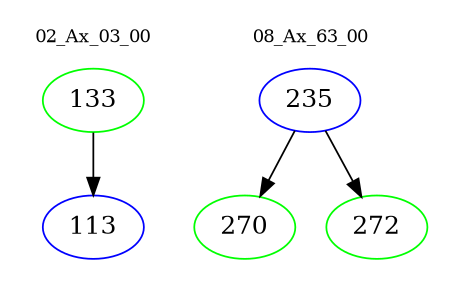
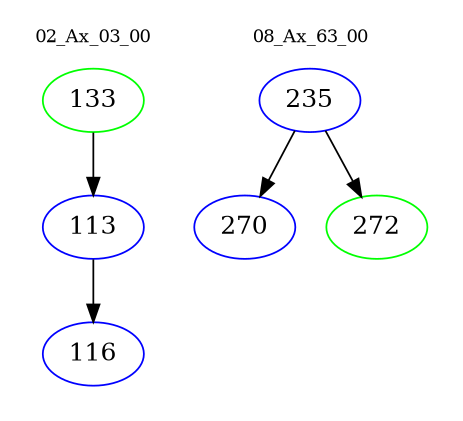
node "270": color green -> blue
node "116": added
